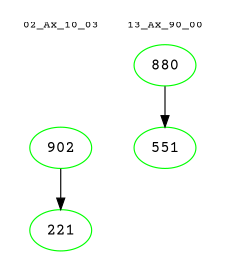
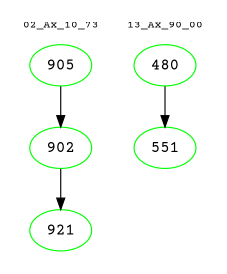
cluster "02_Ax_10_03": label "02_Ax_10_03" -> "02_Ax_10_73"
node "905": added
node "880": label "880" -> "480"
node "221": label "221" -> "921"
